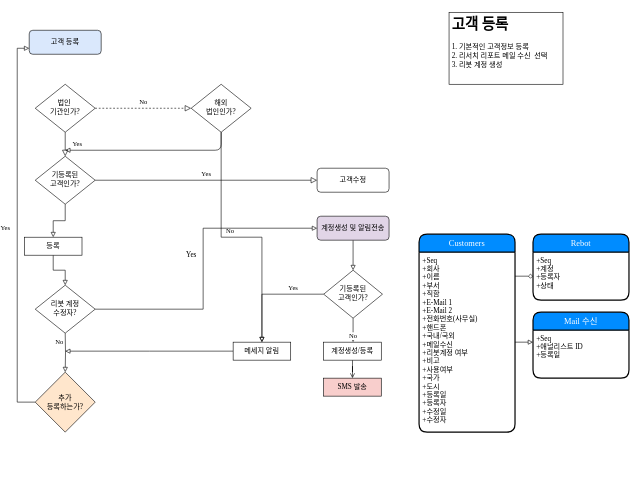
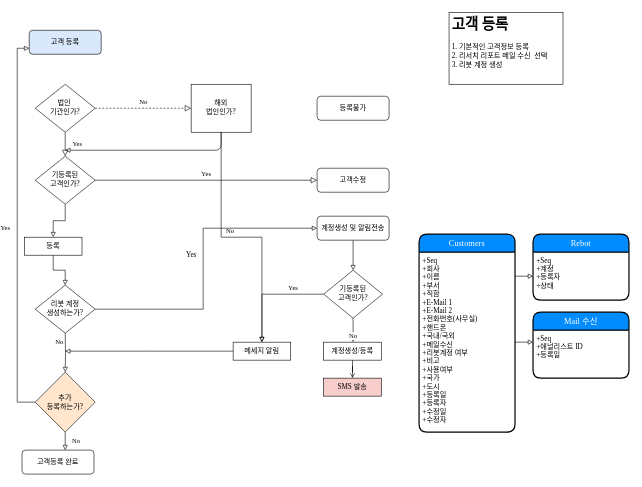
node "해외 법인인가?": shape diamond -> rectangle
node "등록불가": added
node "계정생성 및 알림전송": fillcolor #e1d5e7 -> #ffffff
edge "+Seq +회사 +이름 +부서 +직함 +E-Mail 1 +E-Mail 2 +전화번호(사무실) +핸드폰 +국내/국외 +메일수신 +리봇계정 여부 +비고 +사용여부 +국가 +도시 +등록일 +등록자 +수정일 +수정자" -> "+Seq +계정 +등록자 +상태": arrowhead diamond -> block
node "리봇 계정 수정자?": label "리봇 계정 수정자?" -> "리봇 계정 생성하는가?"
edge "추가 등록하는가?" -> "고객등록 완료": added, label "No"
node "고객등록 완료": added
